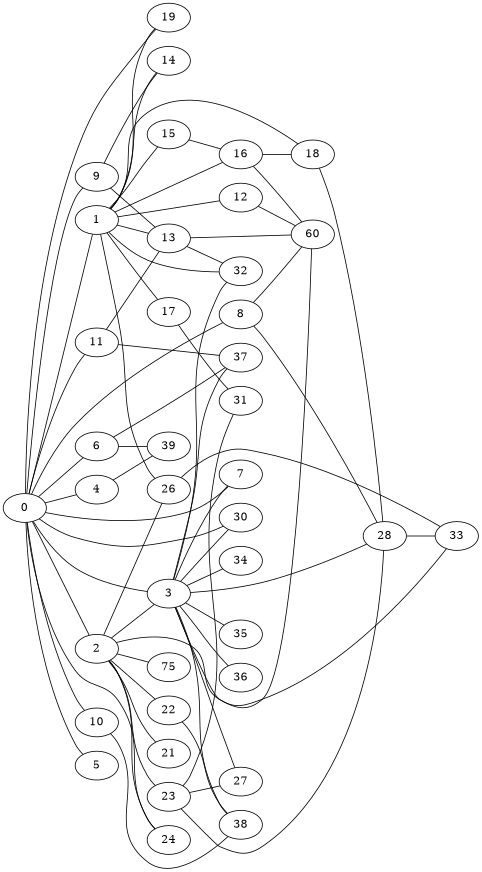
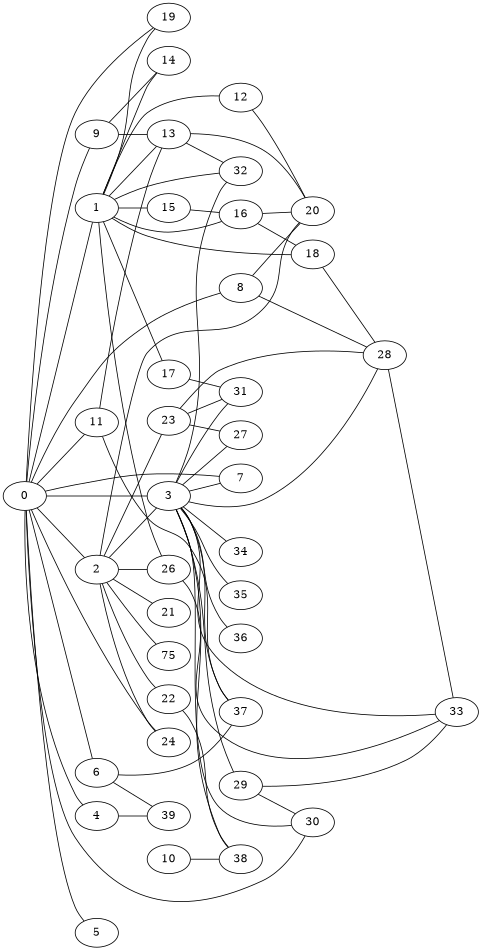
node "60": label "60" -> "20"
edge "31" -- "3": added
edge "0" -- "10": removed
node "29": added
